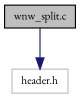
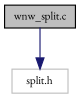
node "header.h": label "header.h" -> "split.h"
